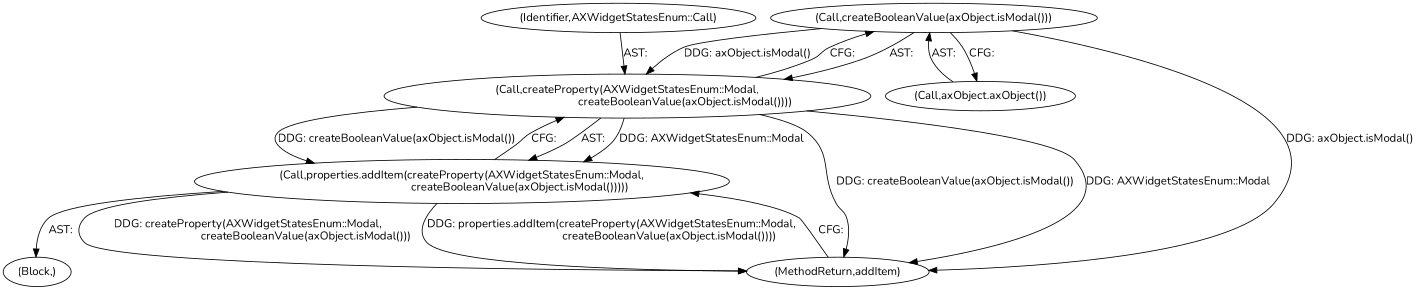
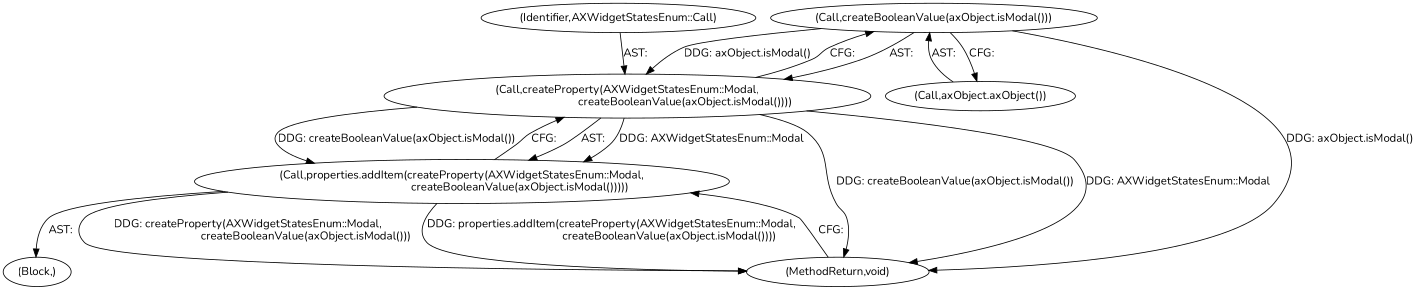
node "(MethodReturn,addItem)": label "(MethodReturn,addItem)" -> "(MethodReturn,void)"
